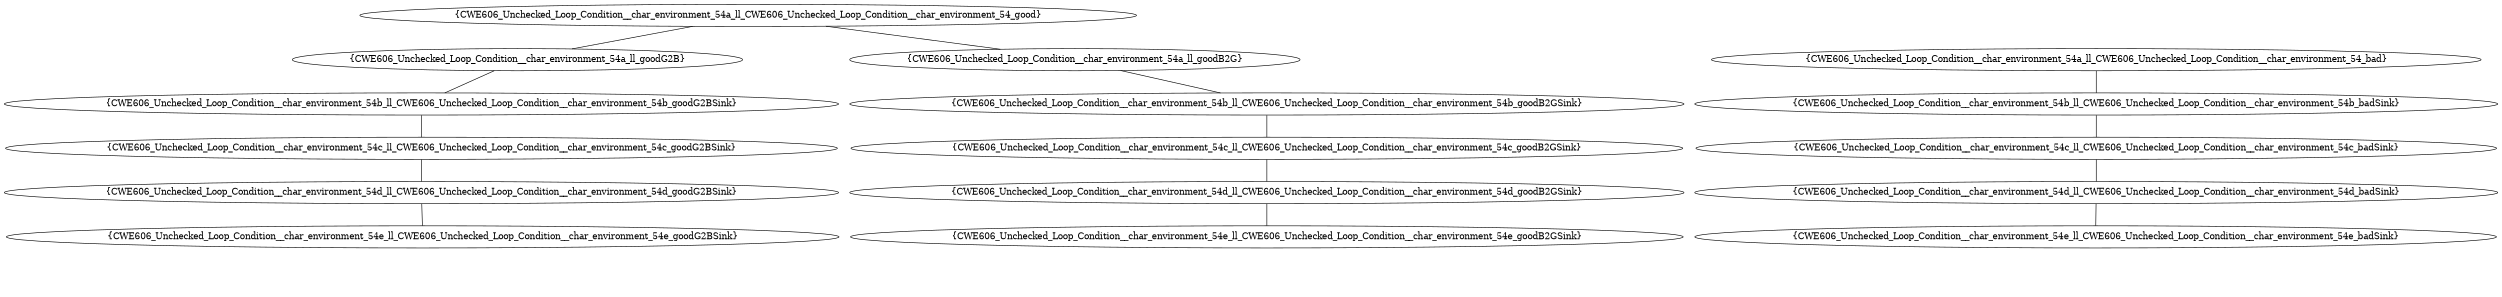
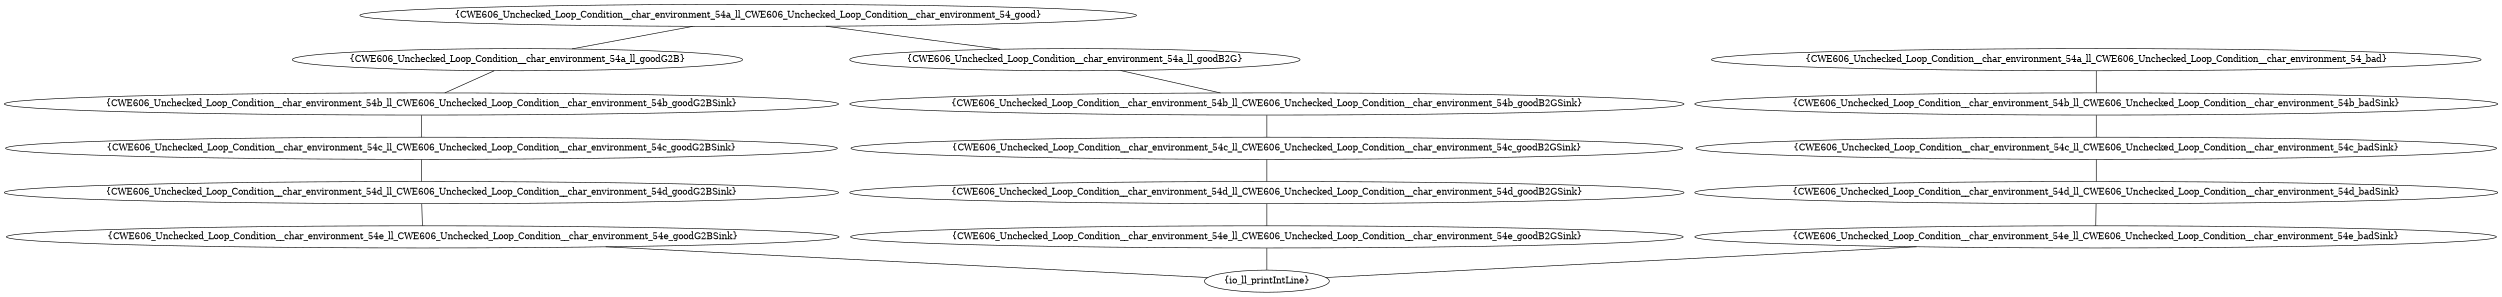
node "{io_ll_printIntLine}": added
